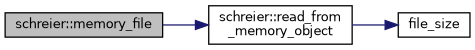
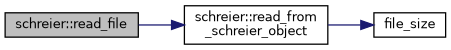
node "schreier::memory_file": label "schreier::memory_file" -> "schreier::read_file"
node "schreier::read_from _memory_object": label "schreier::read_from _memory_object" -> "schreier::read_from _schreier_object"
